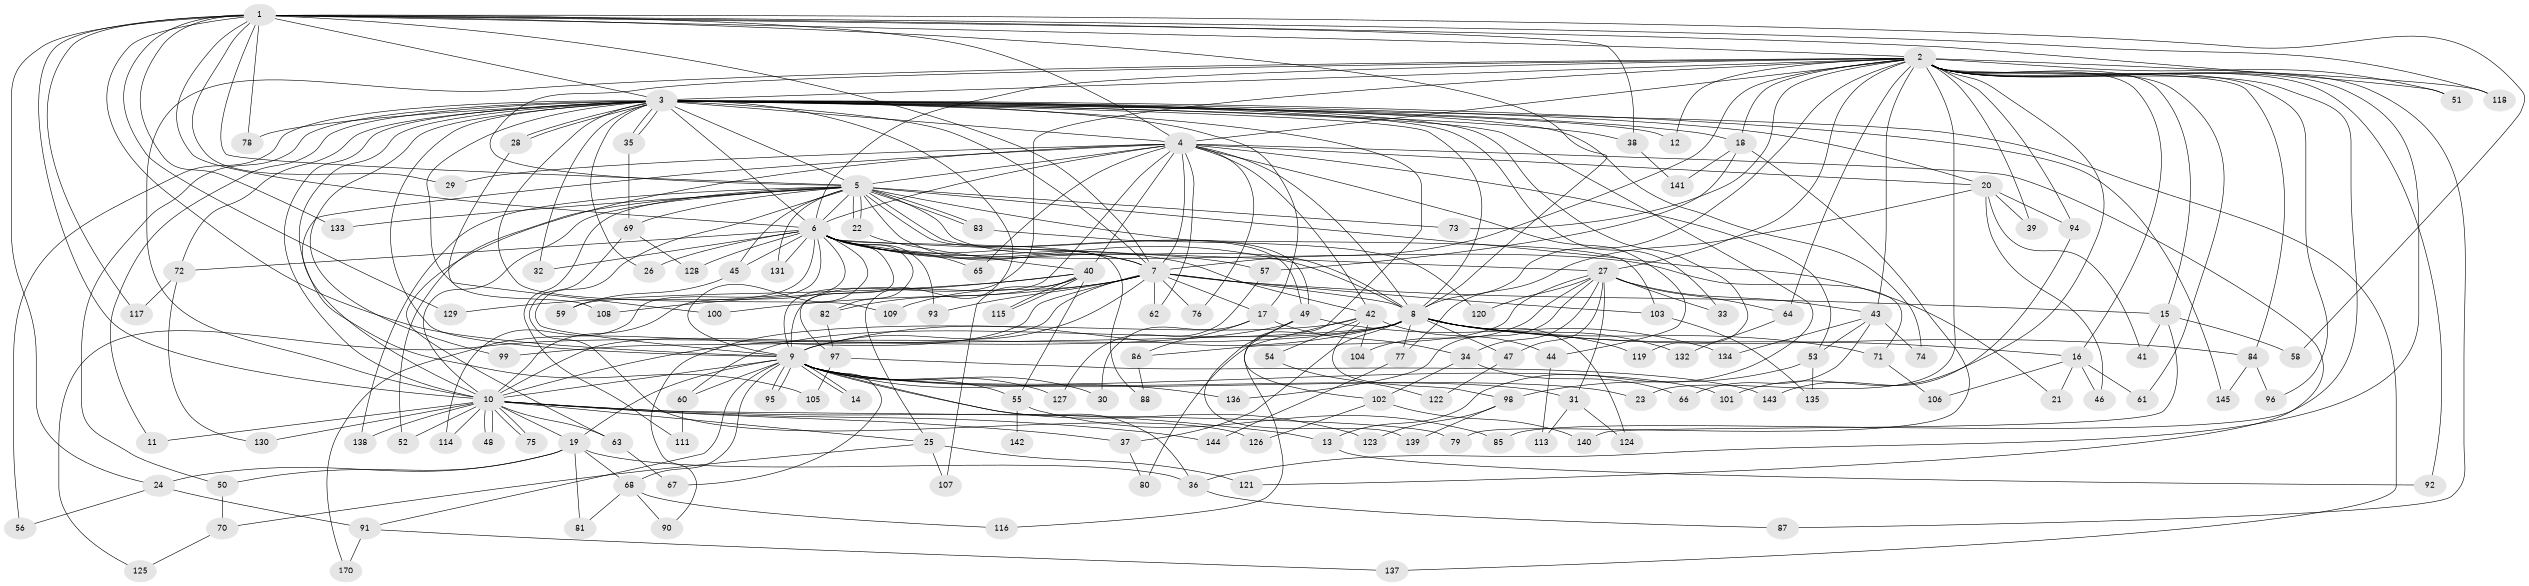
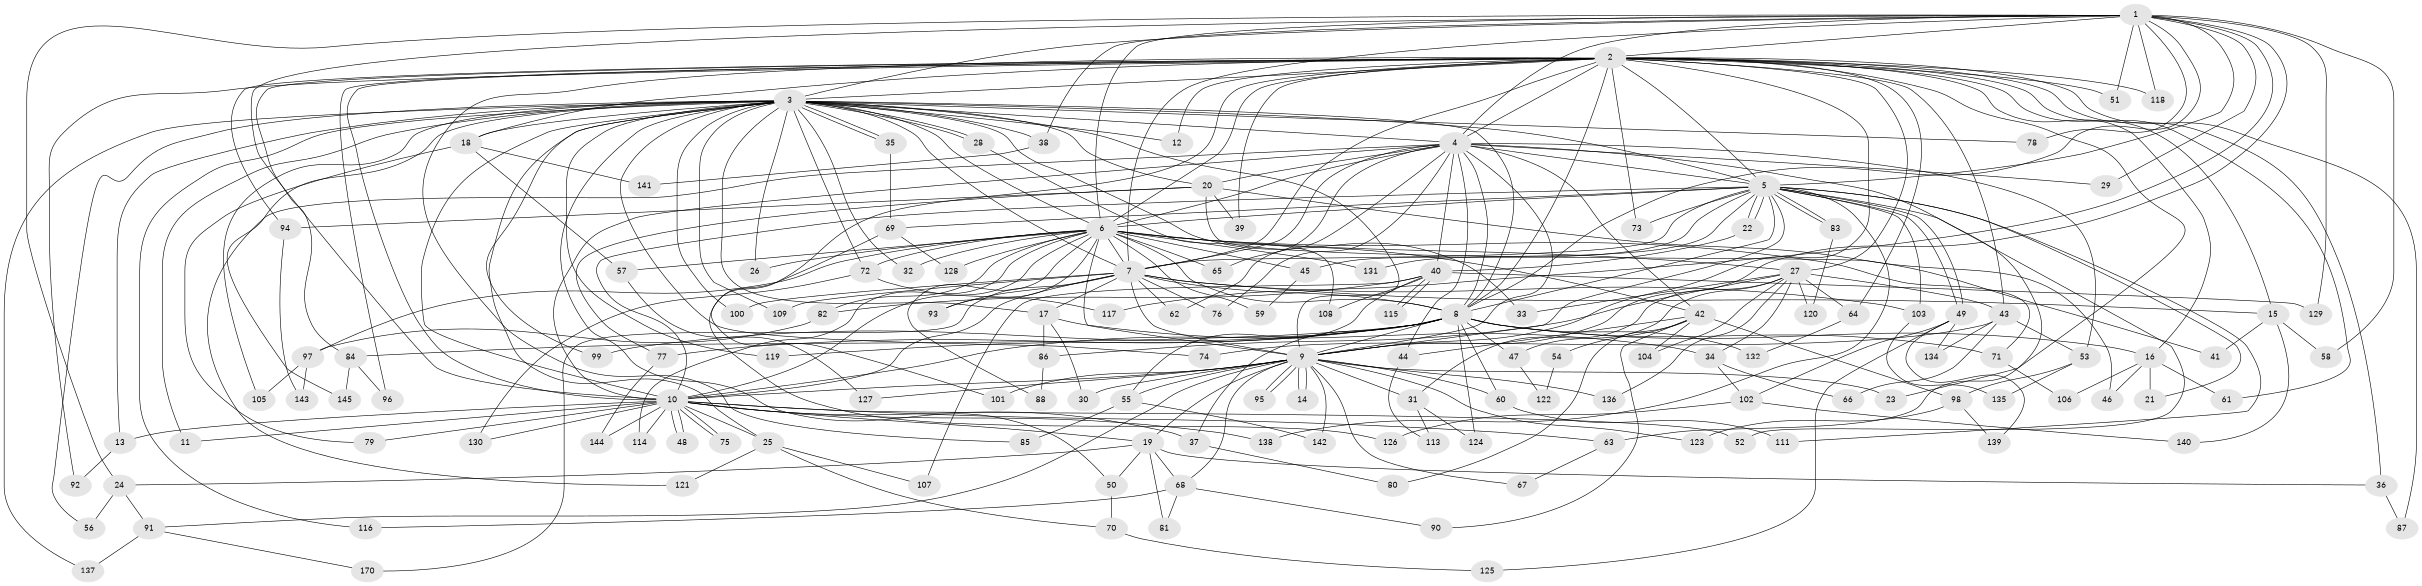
node "133": removed
edge "9" -- "36": now "9" -- "142"
